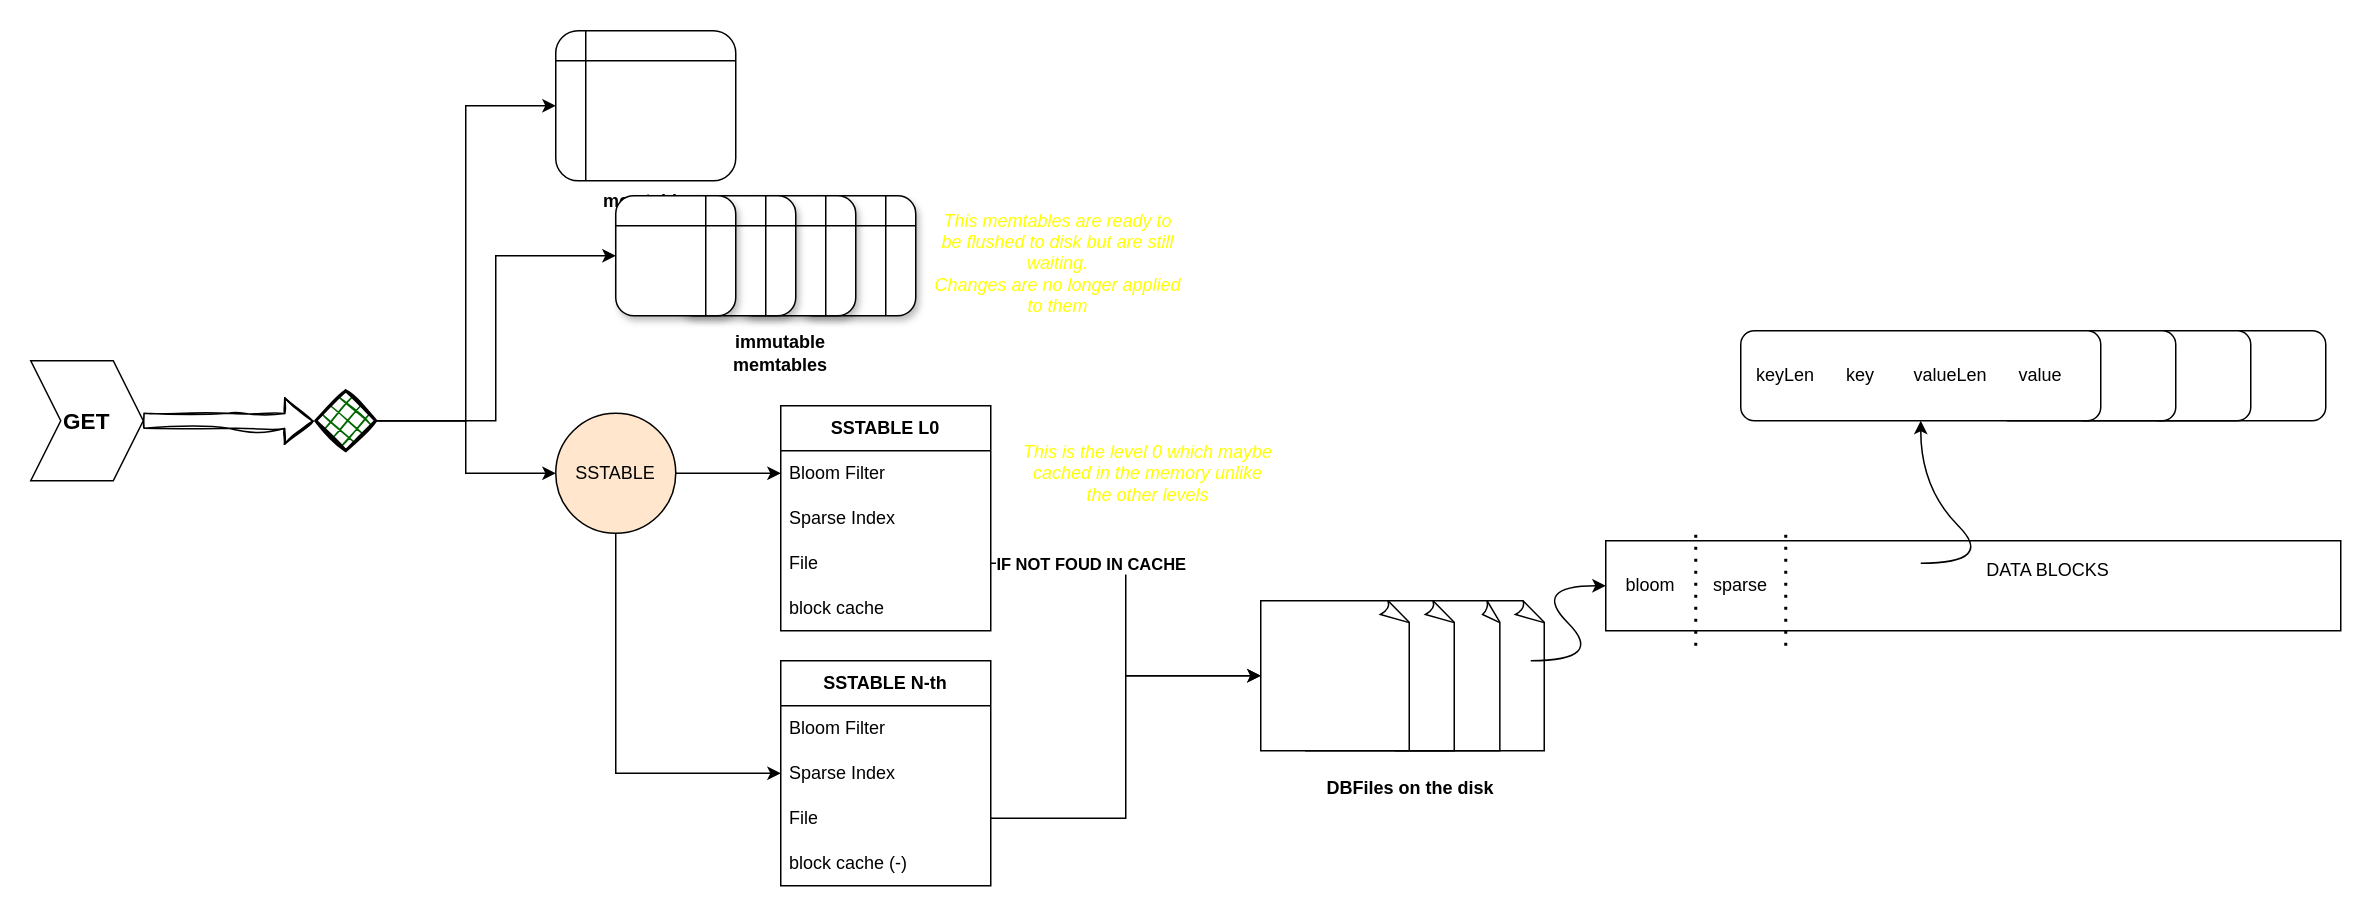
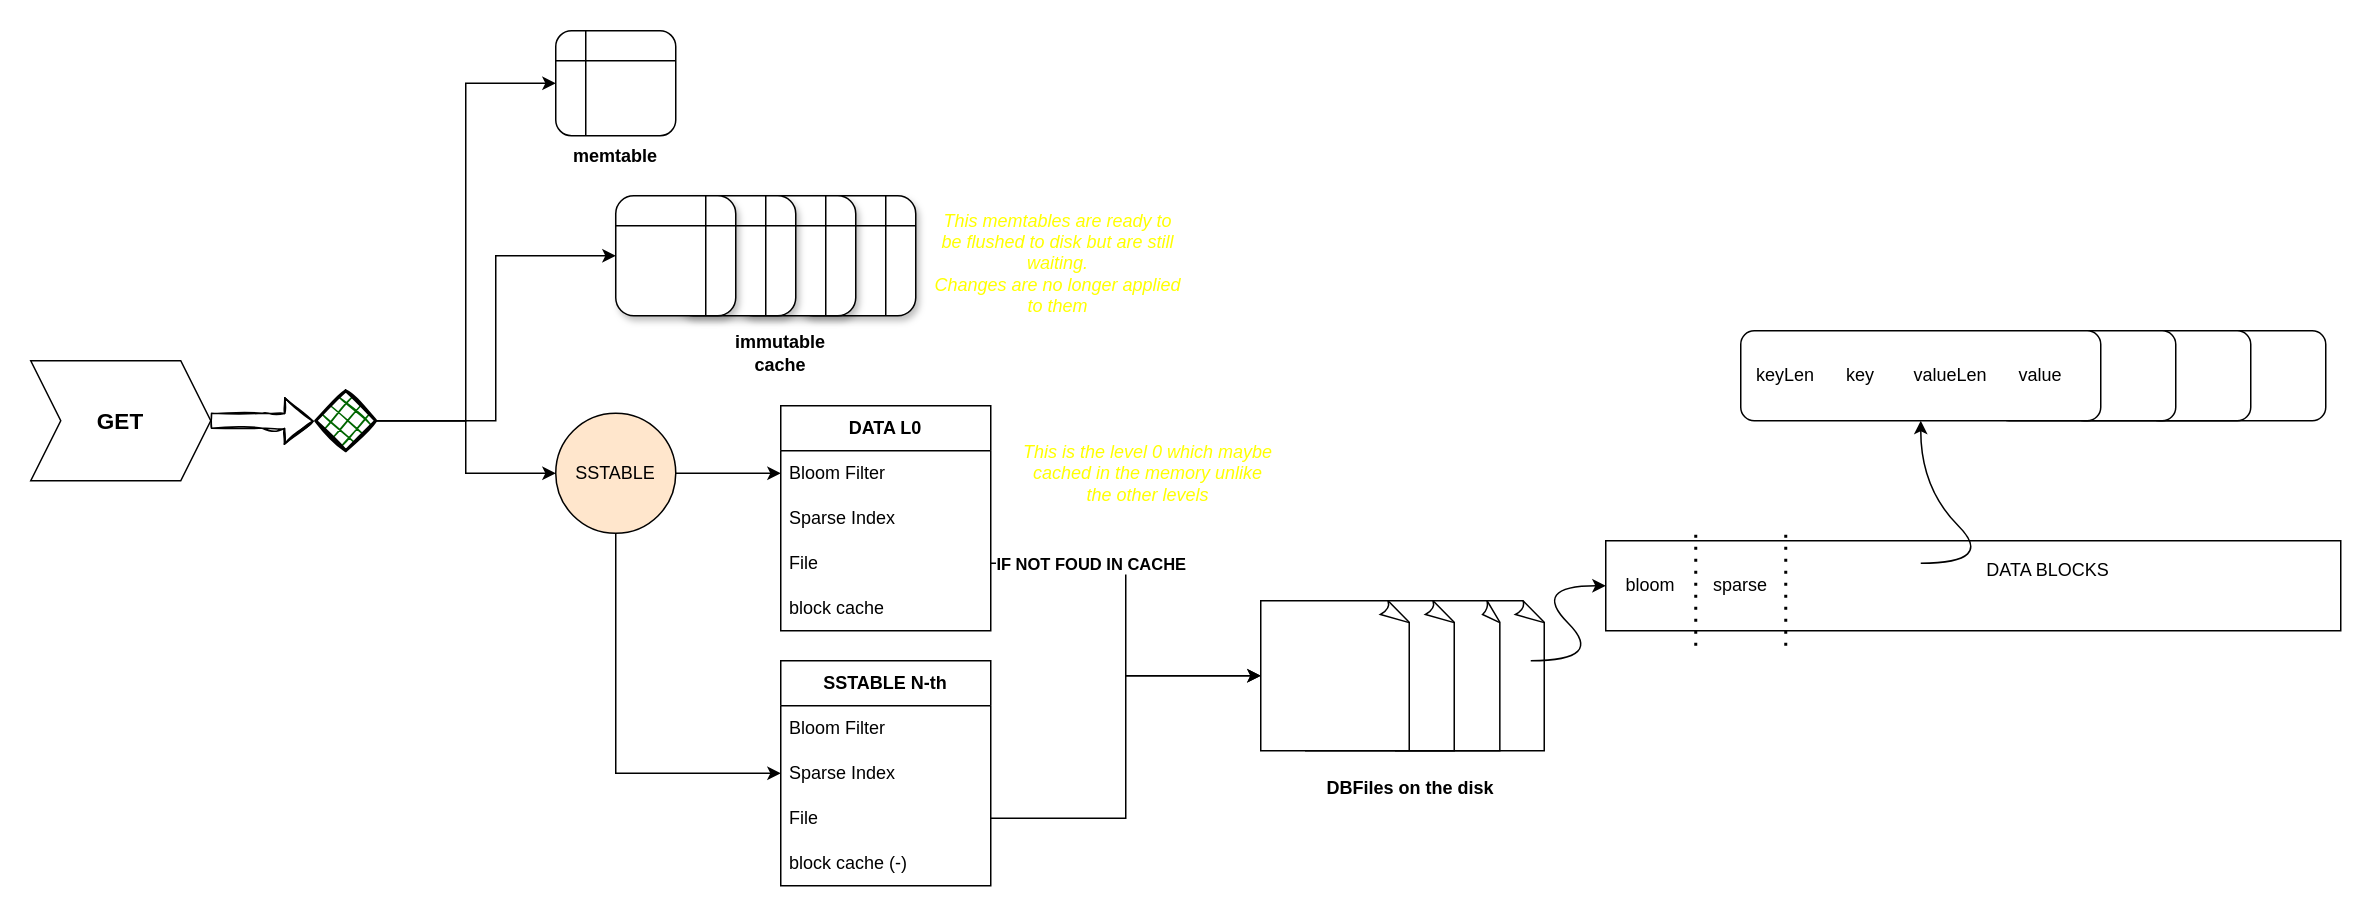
node "memtable": size 180x150 -> 120x105
node "immutable memtables": label "immutable memtables" -> "immutable cache"
node "GET": size 113x120 -> 180x120
node "SSTABLE L0": label "SSTABLE L0" -> "DATA L0"
